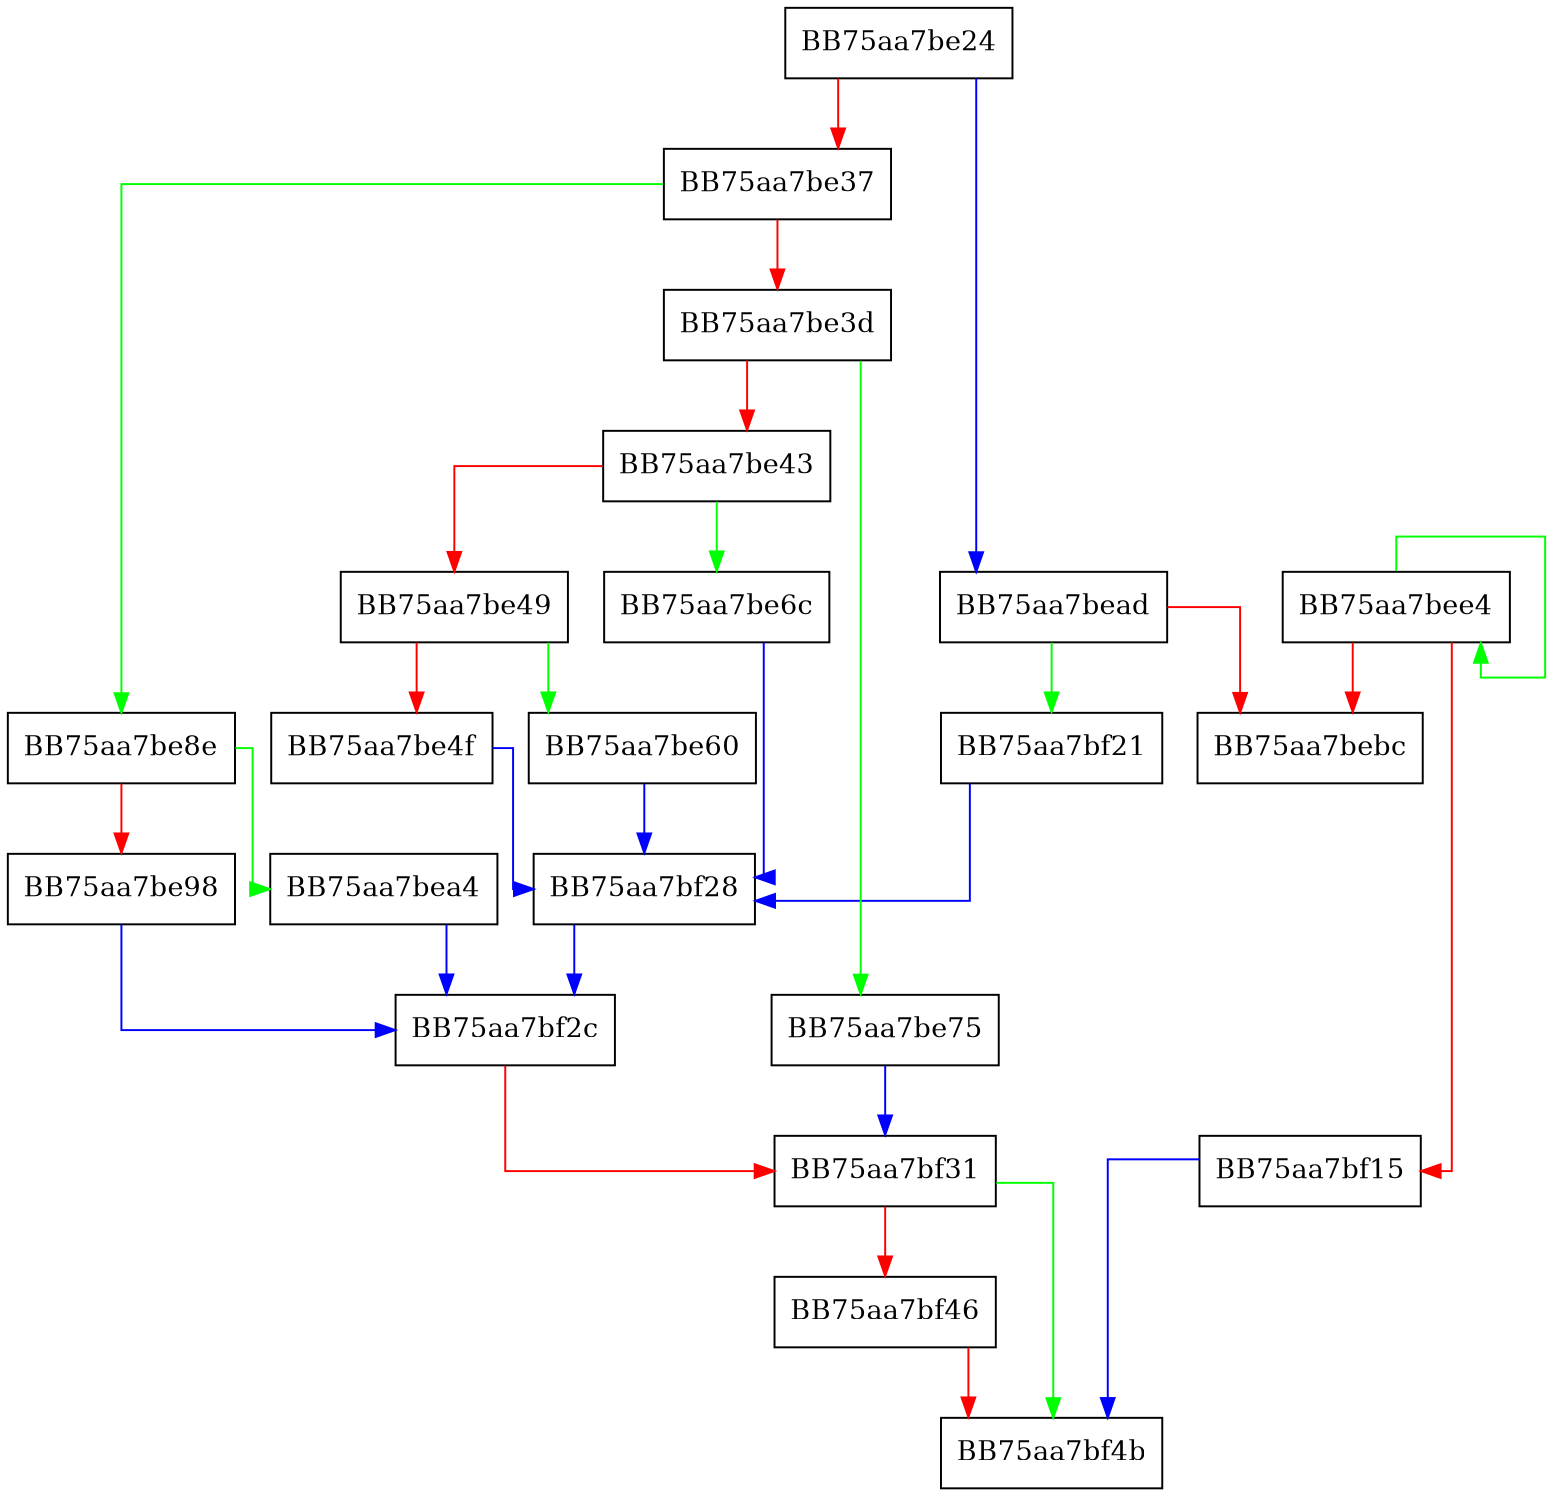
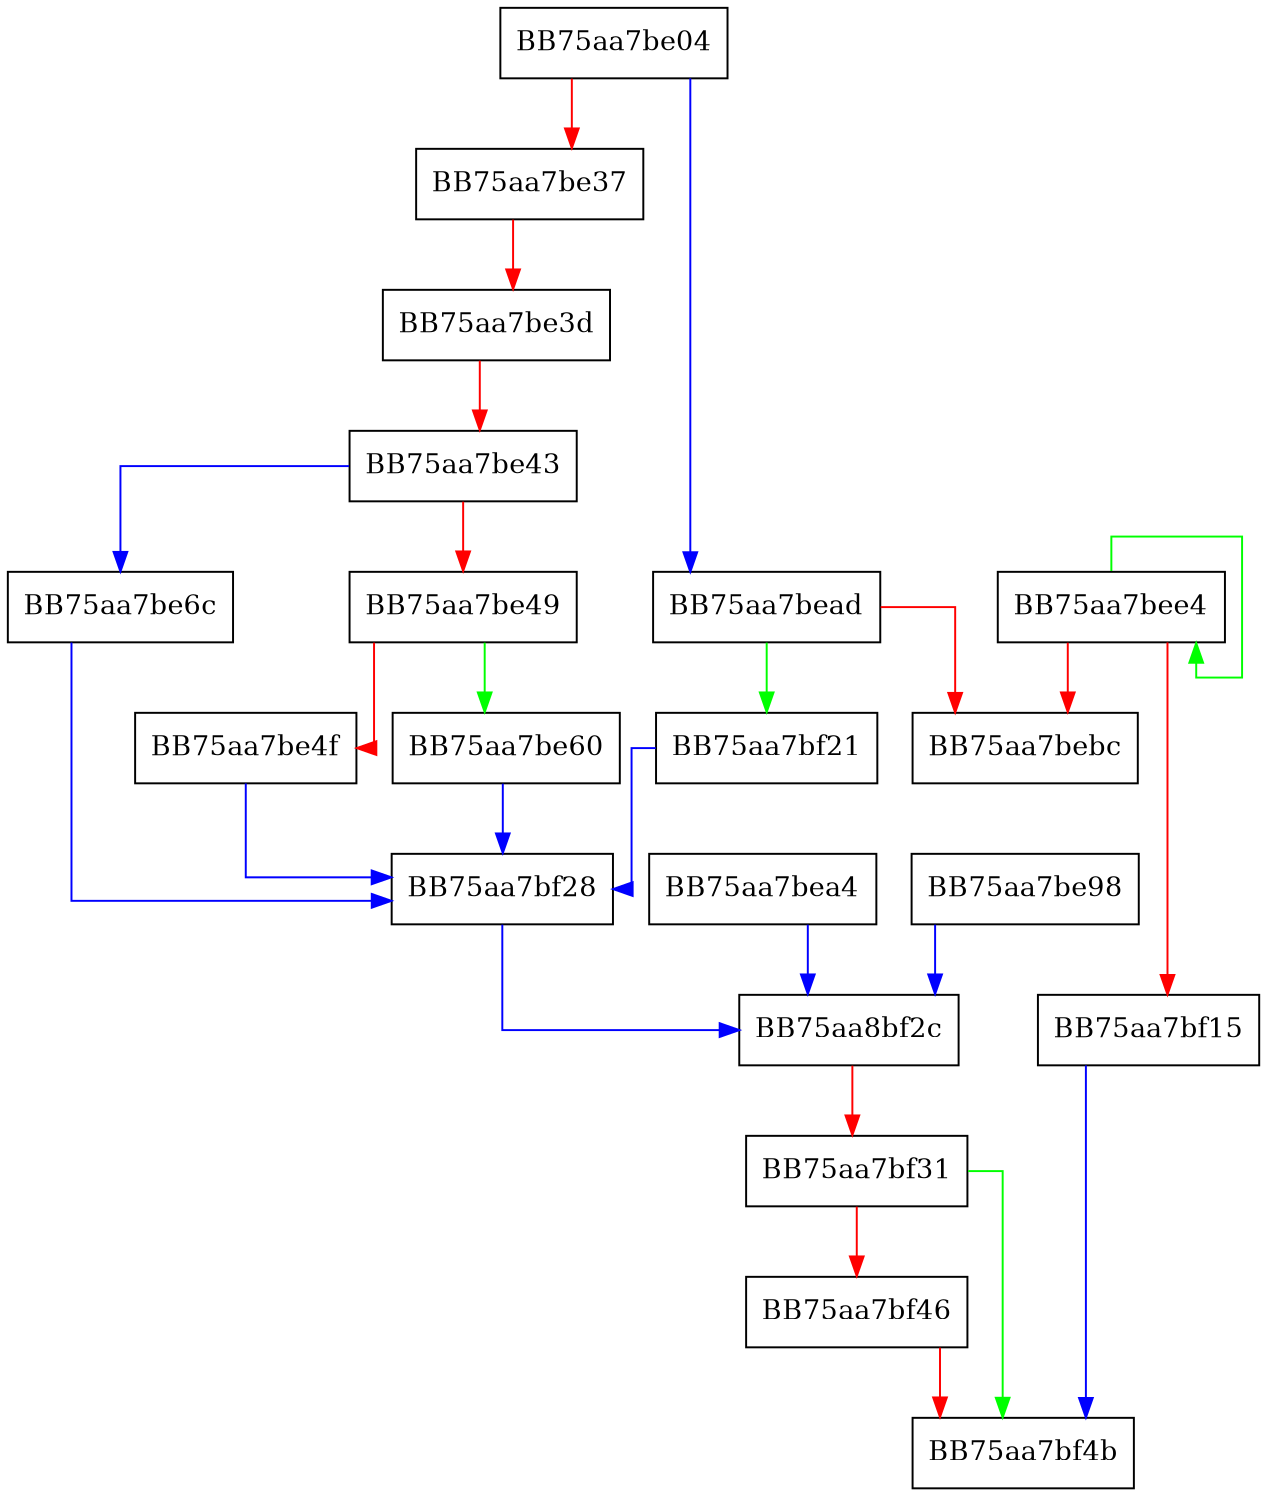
node "BB75aa7be24": label "BB75aa7be24" -> "BB75aa7be04"
edge "BB75aa7be43" -> "BB75aa7be6c": color green -> blue
node "BB75aa7be8e": removed
node "BB75aa7bf2c": label "BB75aa7bf2c" -> "BB75aa8bf2c"
node "BB75aa7be75": removed
